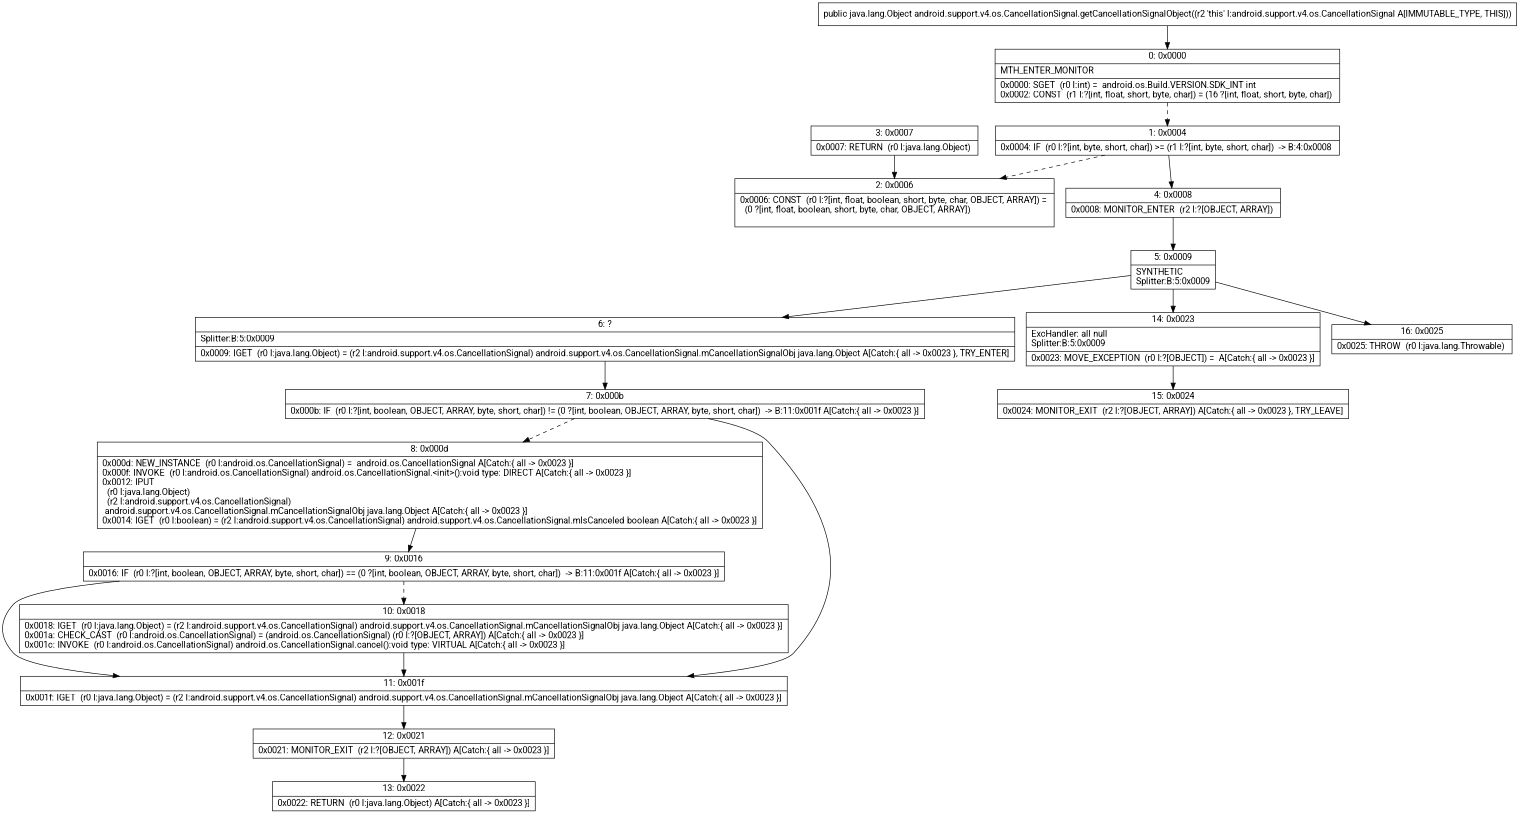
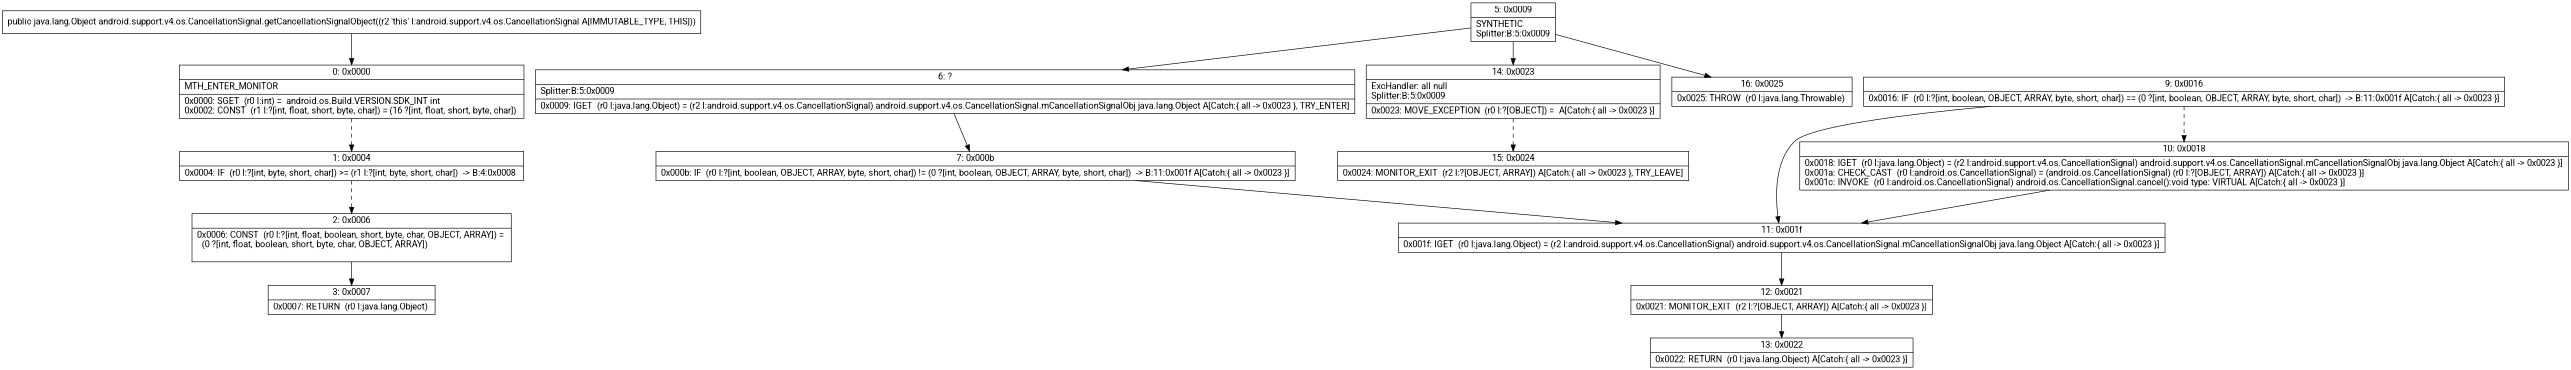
edge "3: 0x0007" -> "2: 0x0006": reversed
node "4: 0x0008": removed
edge "14: 0x0023" -> "15: 0x0024": style solid -> dashed
node "8: 0x000d": removed
